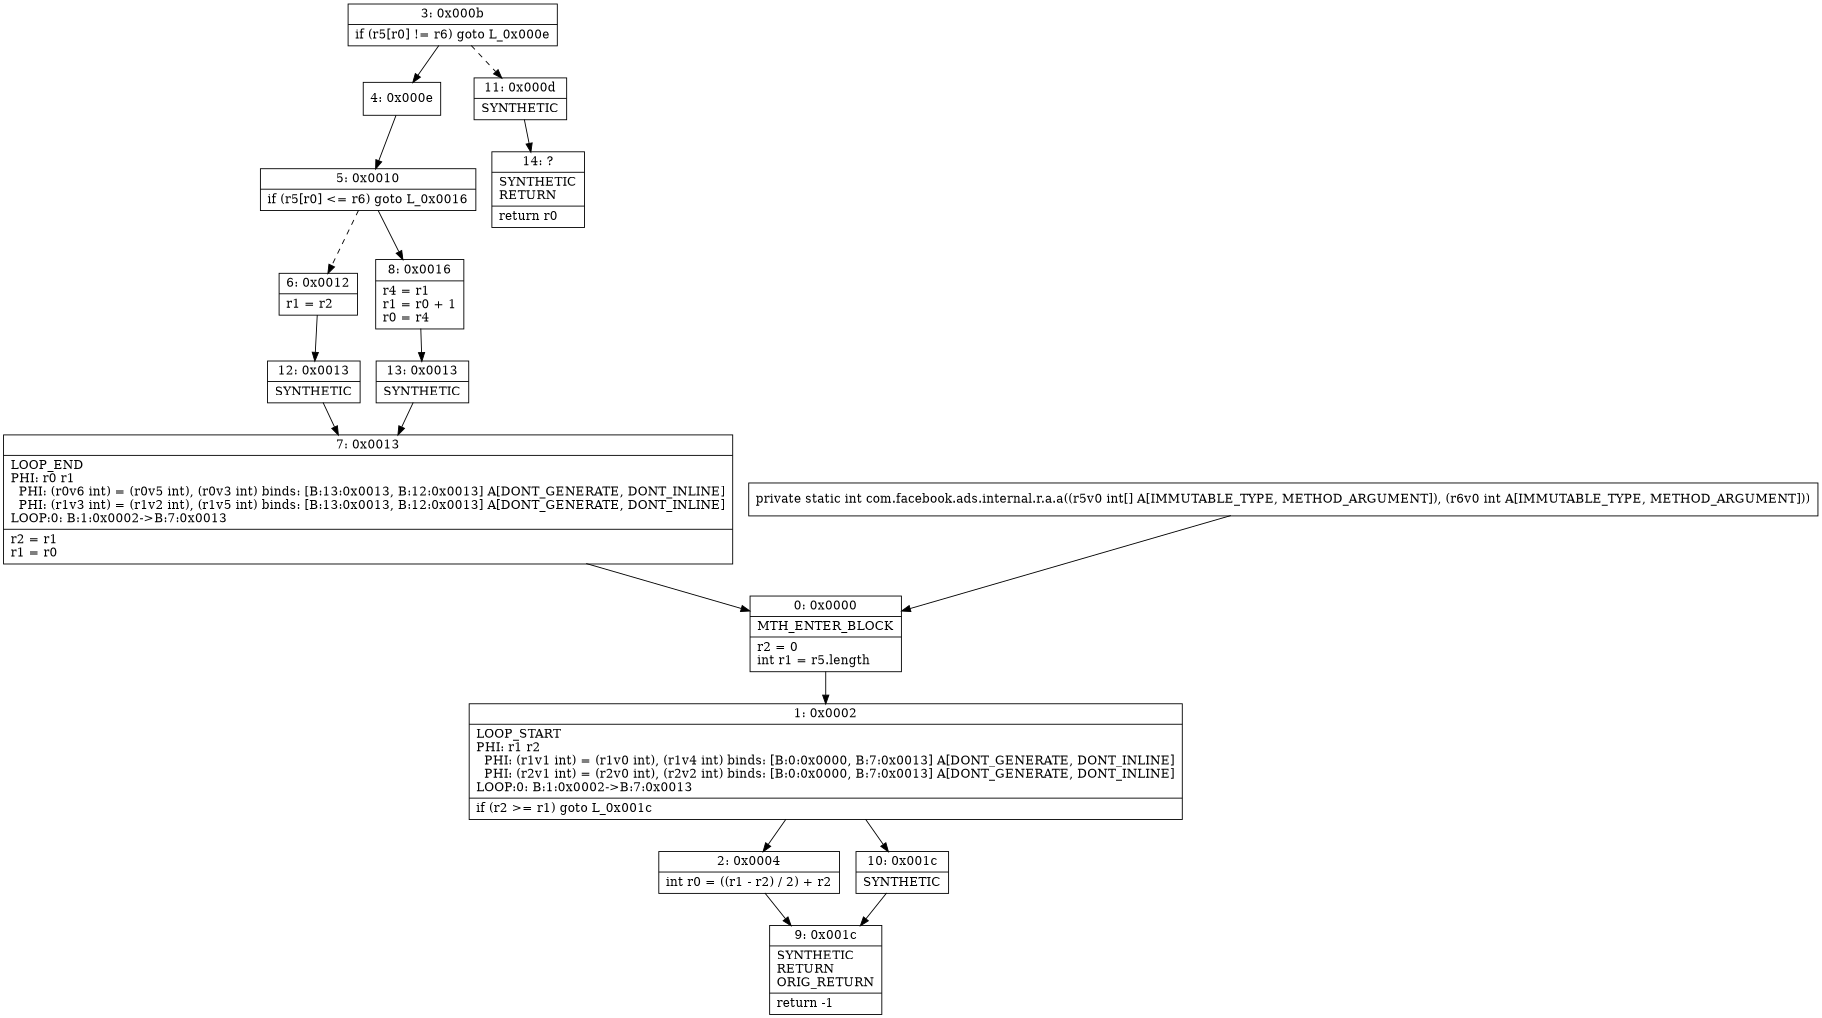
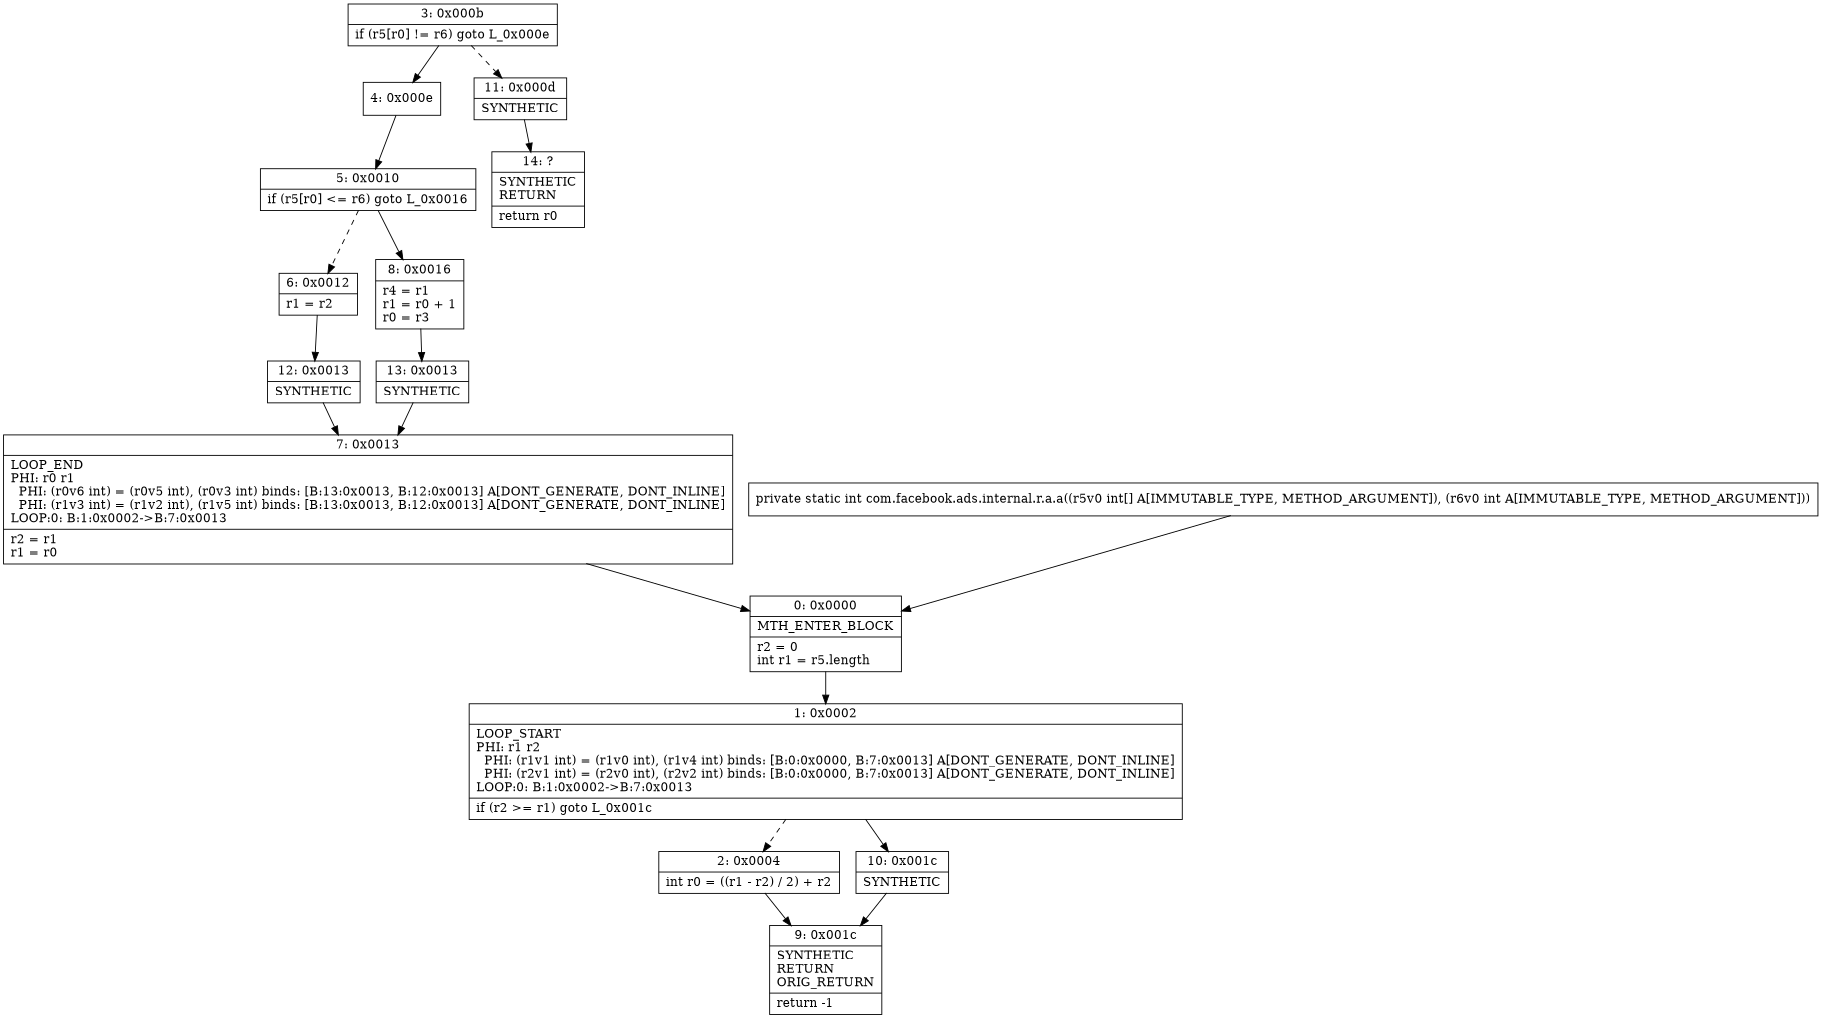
node "8: 0x0016": text "r0 = r4" -> "r0 = r3"
edge "1: 0x0002" -> "2: 0x0004": style solid -> dashed
